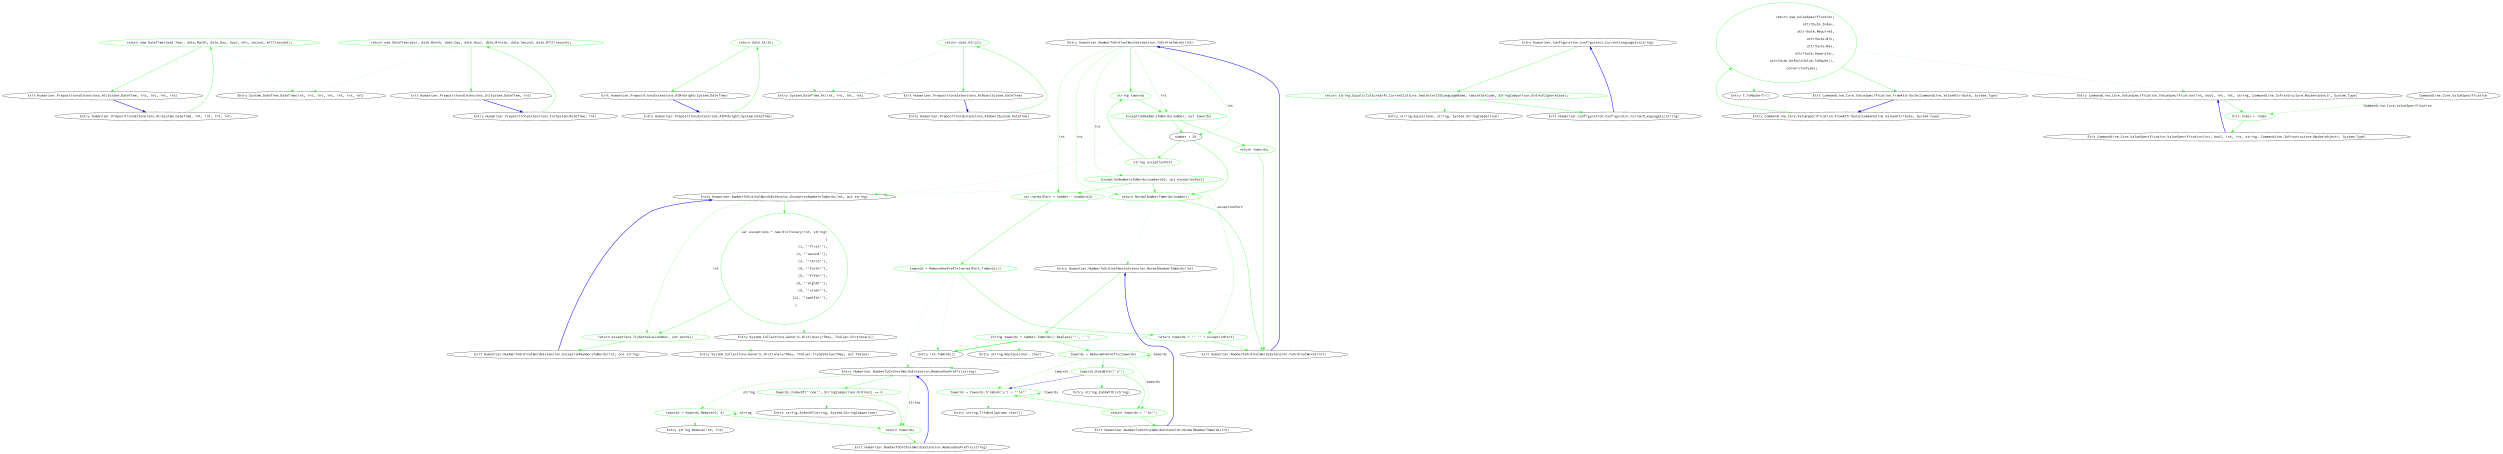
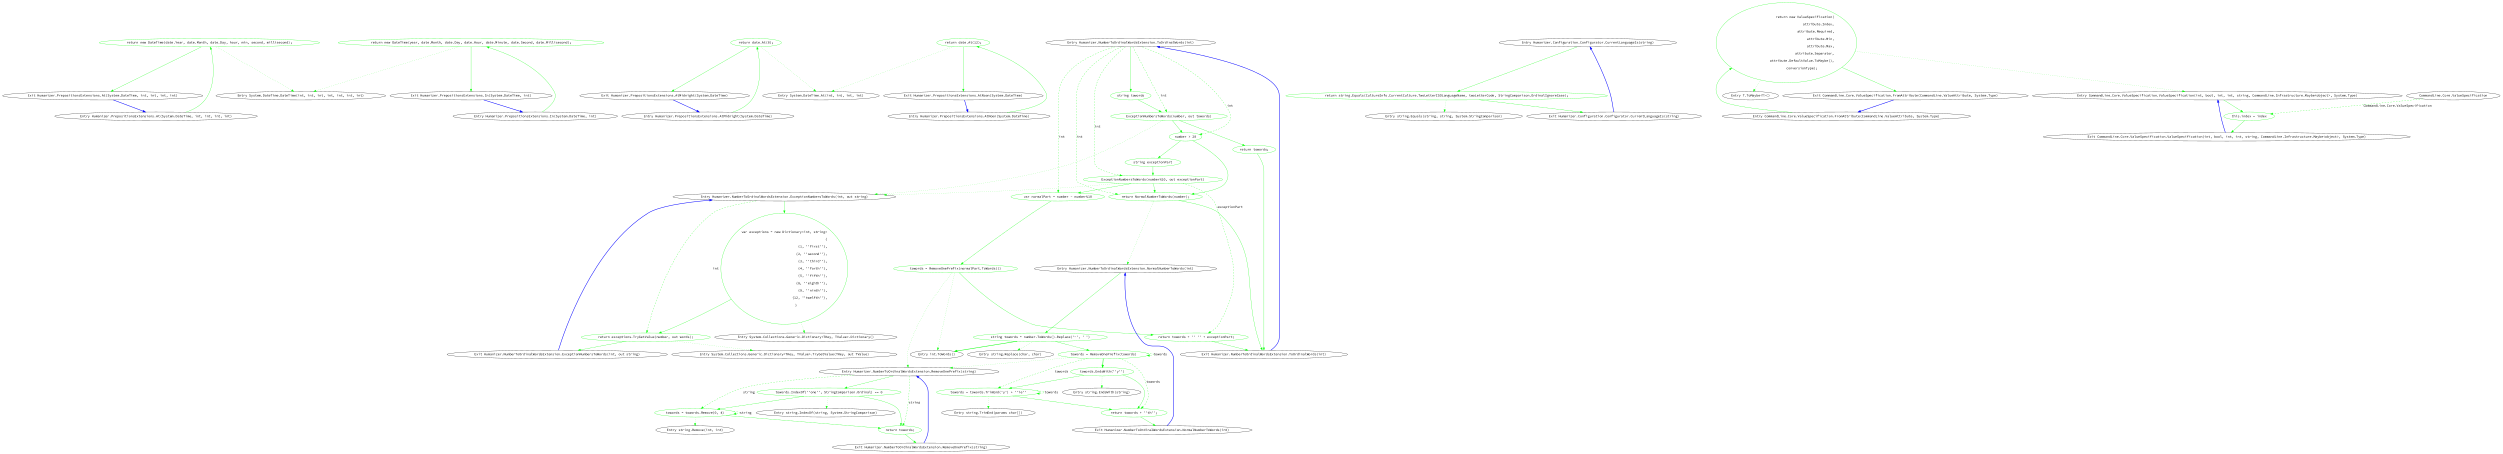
node "Entry string.Equals(one, string, System.StringComparison)": label "Entry string.Equals(one, string, System.StringComparison)" -> "Entry string.Equals(string, string, System.StringComparison)"
edge "string exceptionPart" -> "string towords": now "string exceptionPart" -> "ExceptionNumbersToWords(number%10, out exceptionPart)"
node "number > 20": color black -> green
edge "towords = RemoveOnePrefix(towords)" -> "towords.EndsWith(''y'')": style solid -> bold
edge "towords.EndsWith(''y'')" -> "towords = towords.TrimEnd('y') + ''ie''": color blue -> green
edge "towords.IndexOf(''one'', StringComparison.Ordinal) == 0" -> "towords = towords.Remove(0, 4)": added
edge "return towords + ''th'';" -> "towords = towords.TrimEnd('y') + ''ie''": reversed
